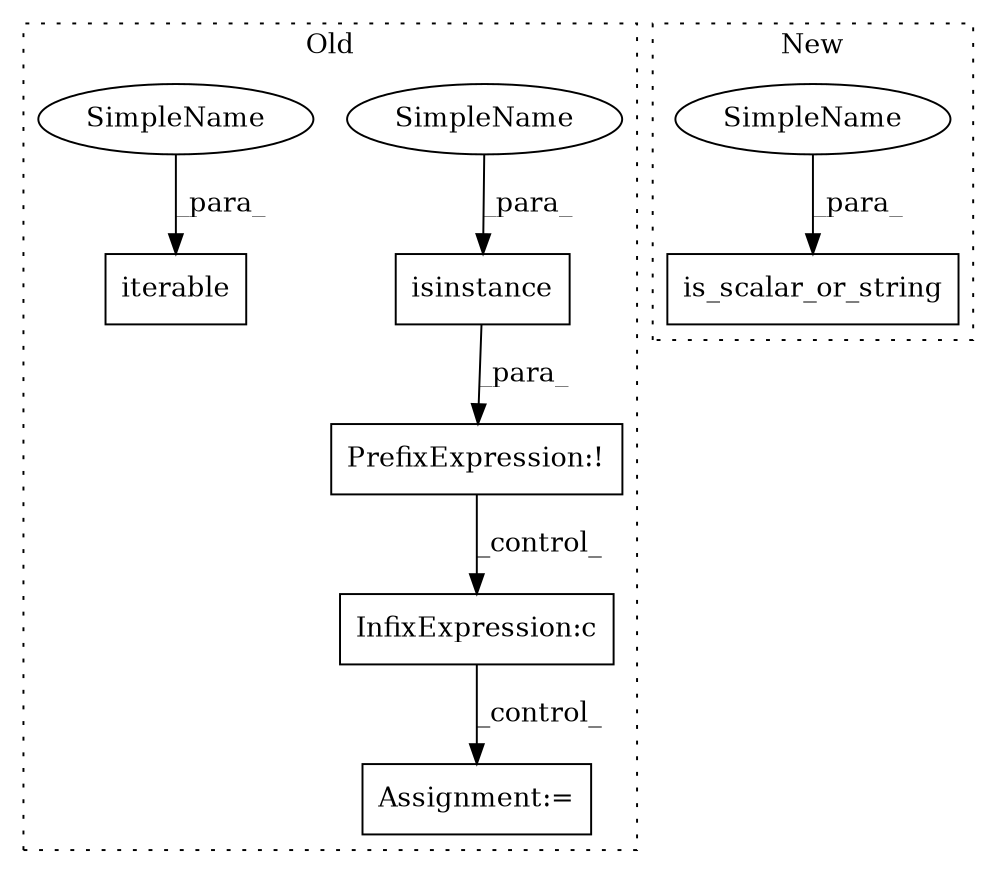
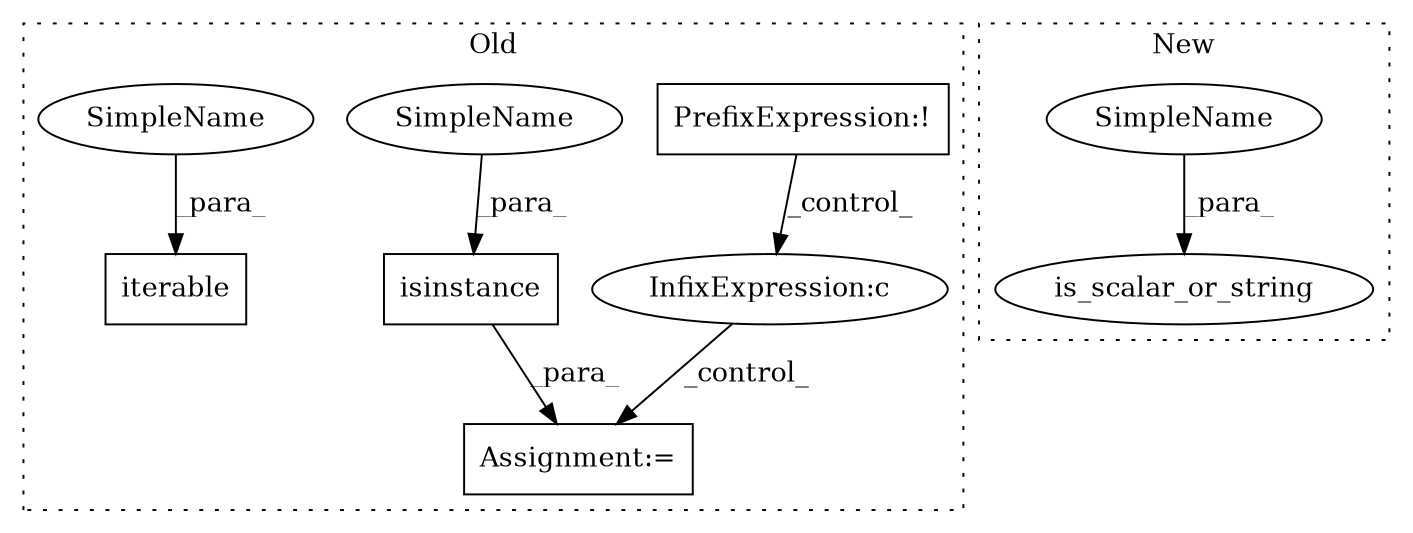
node "is_scalar_or_string": shape box -> ellipse
edge "isinstance" -> "PrefixExpression:!": now "isinstance" -> "Assignment:="
node "InfixExpression:c": shape box -> ellipse
